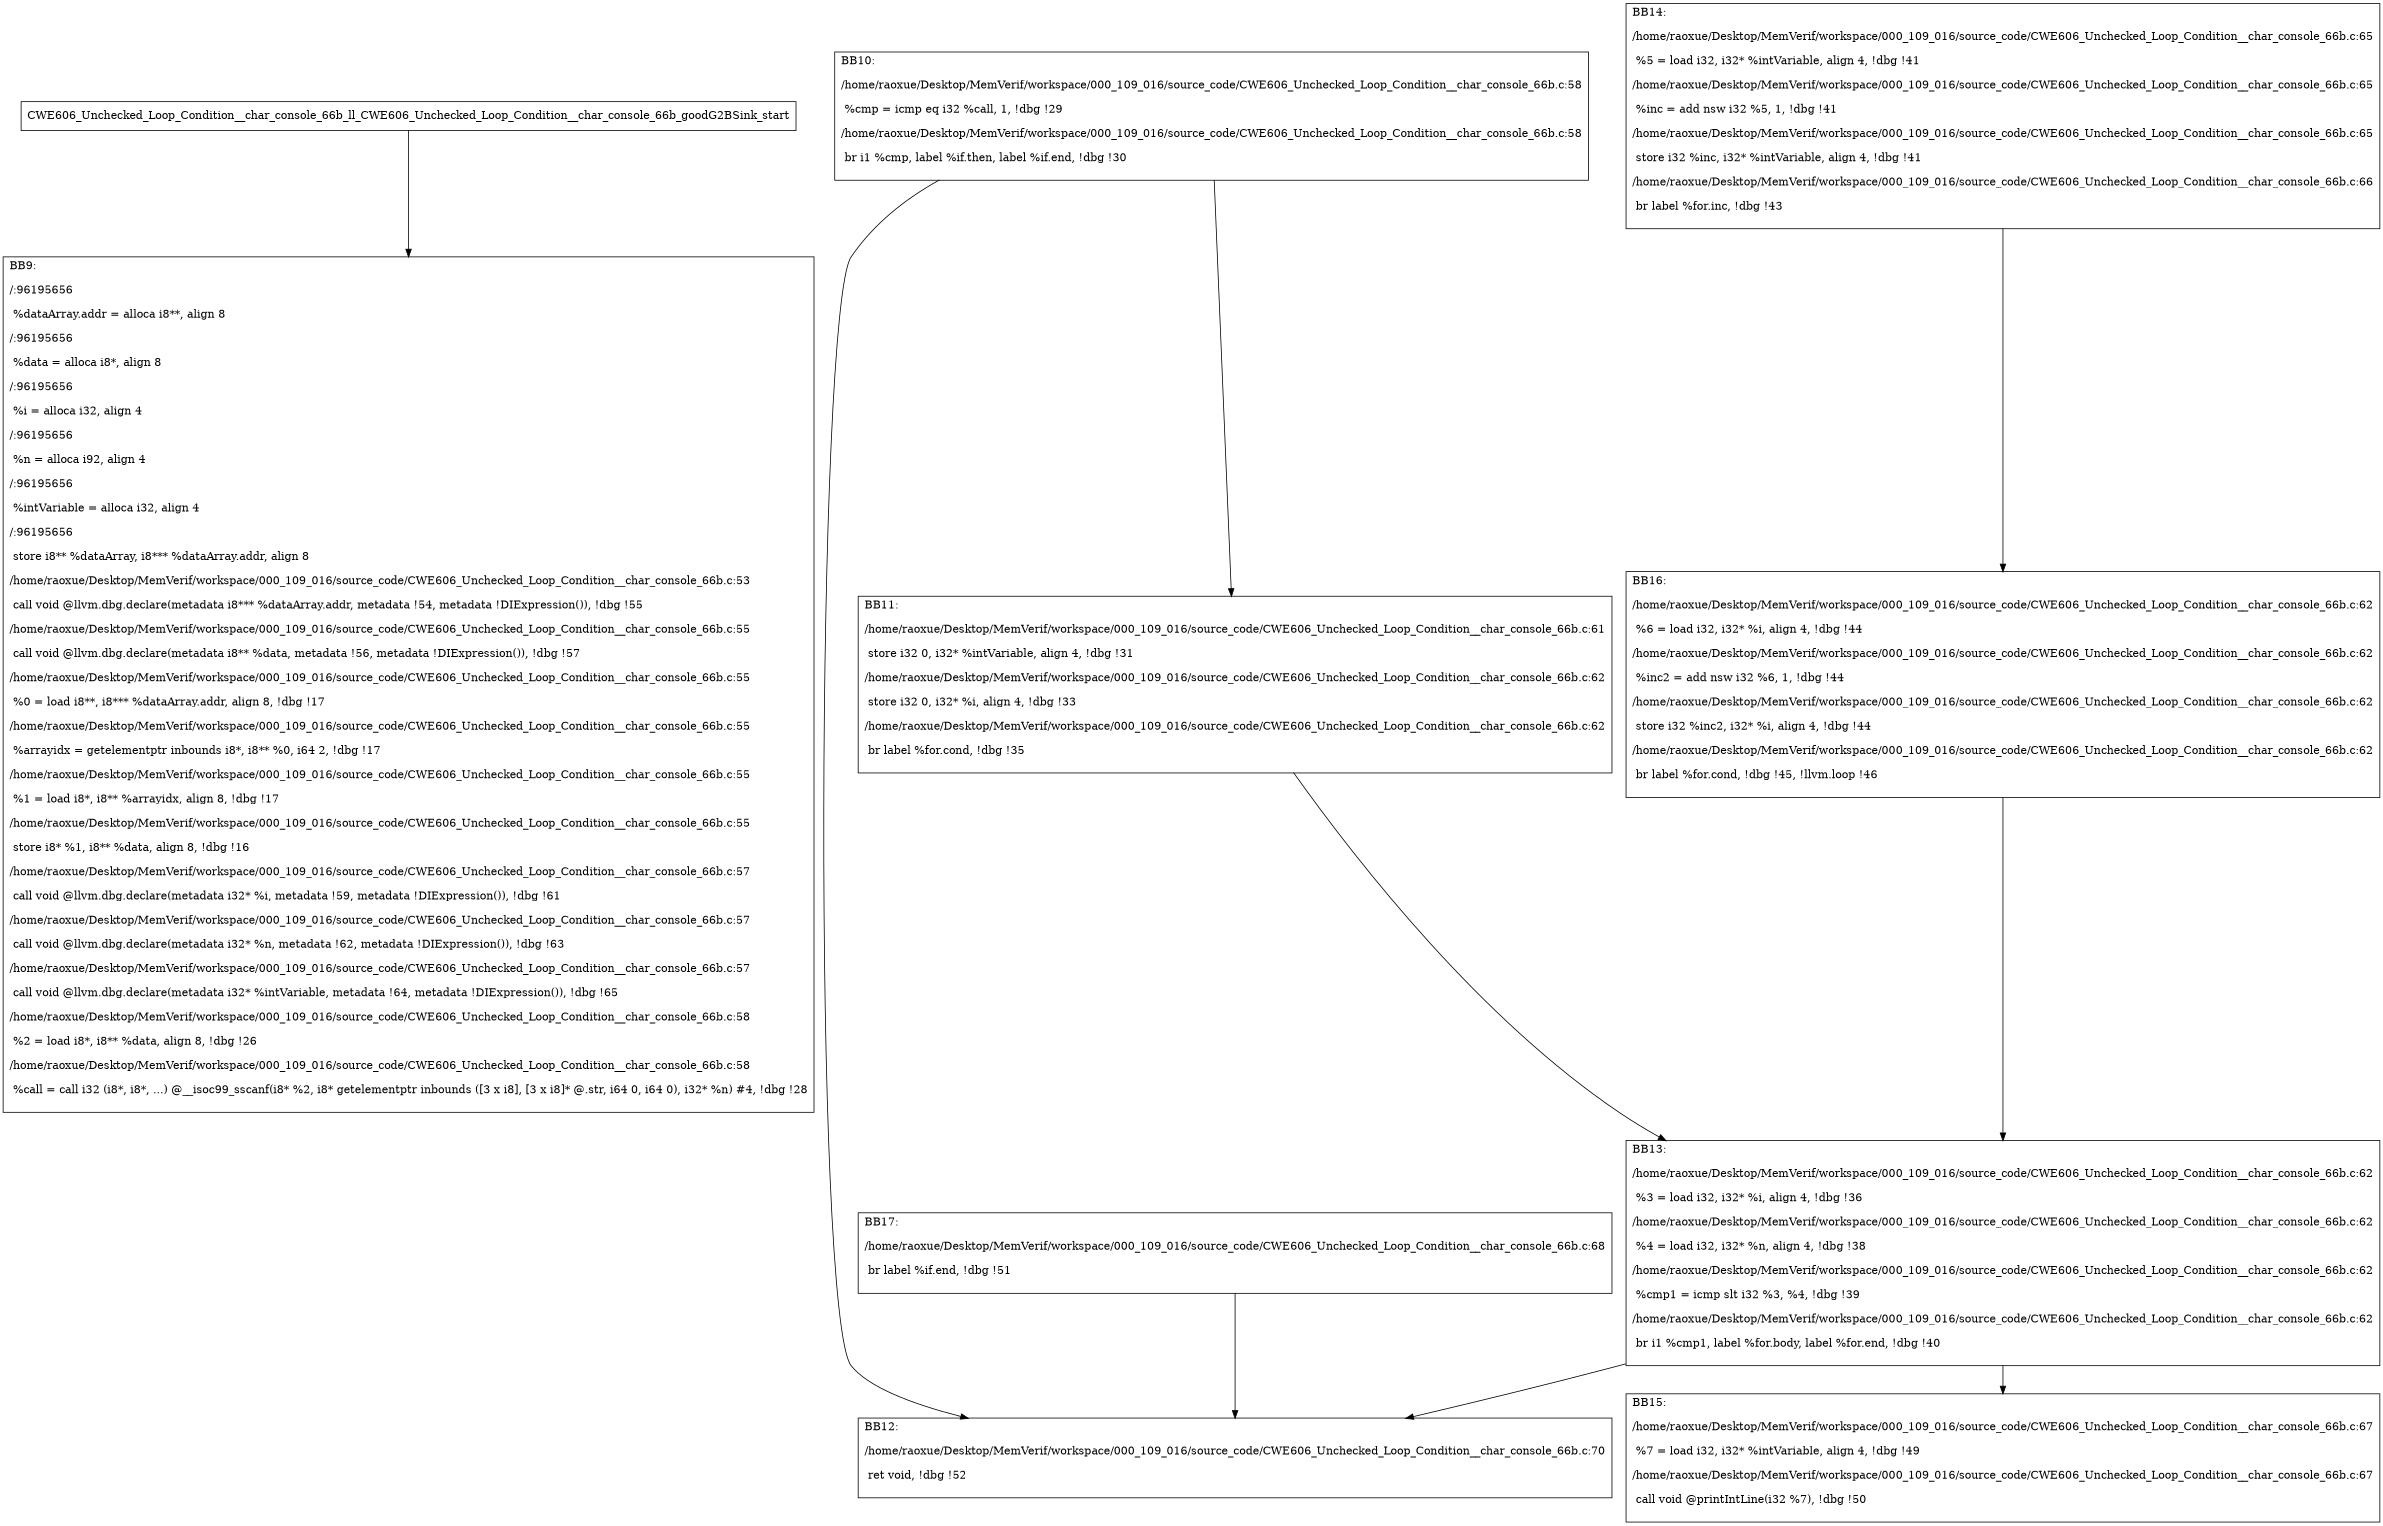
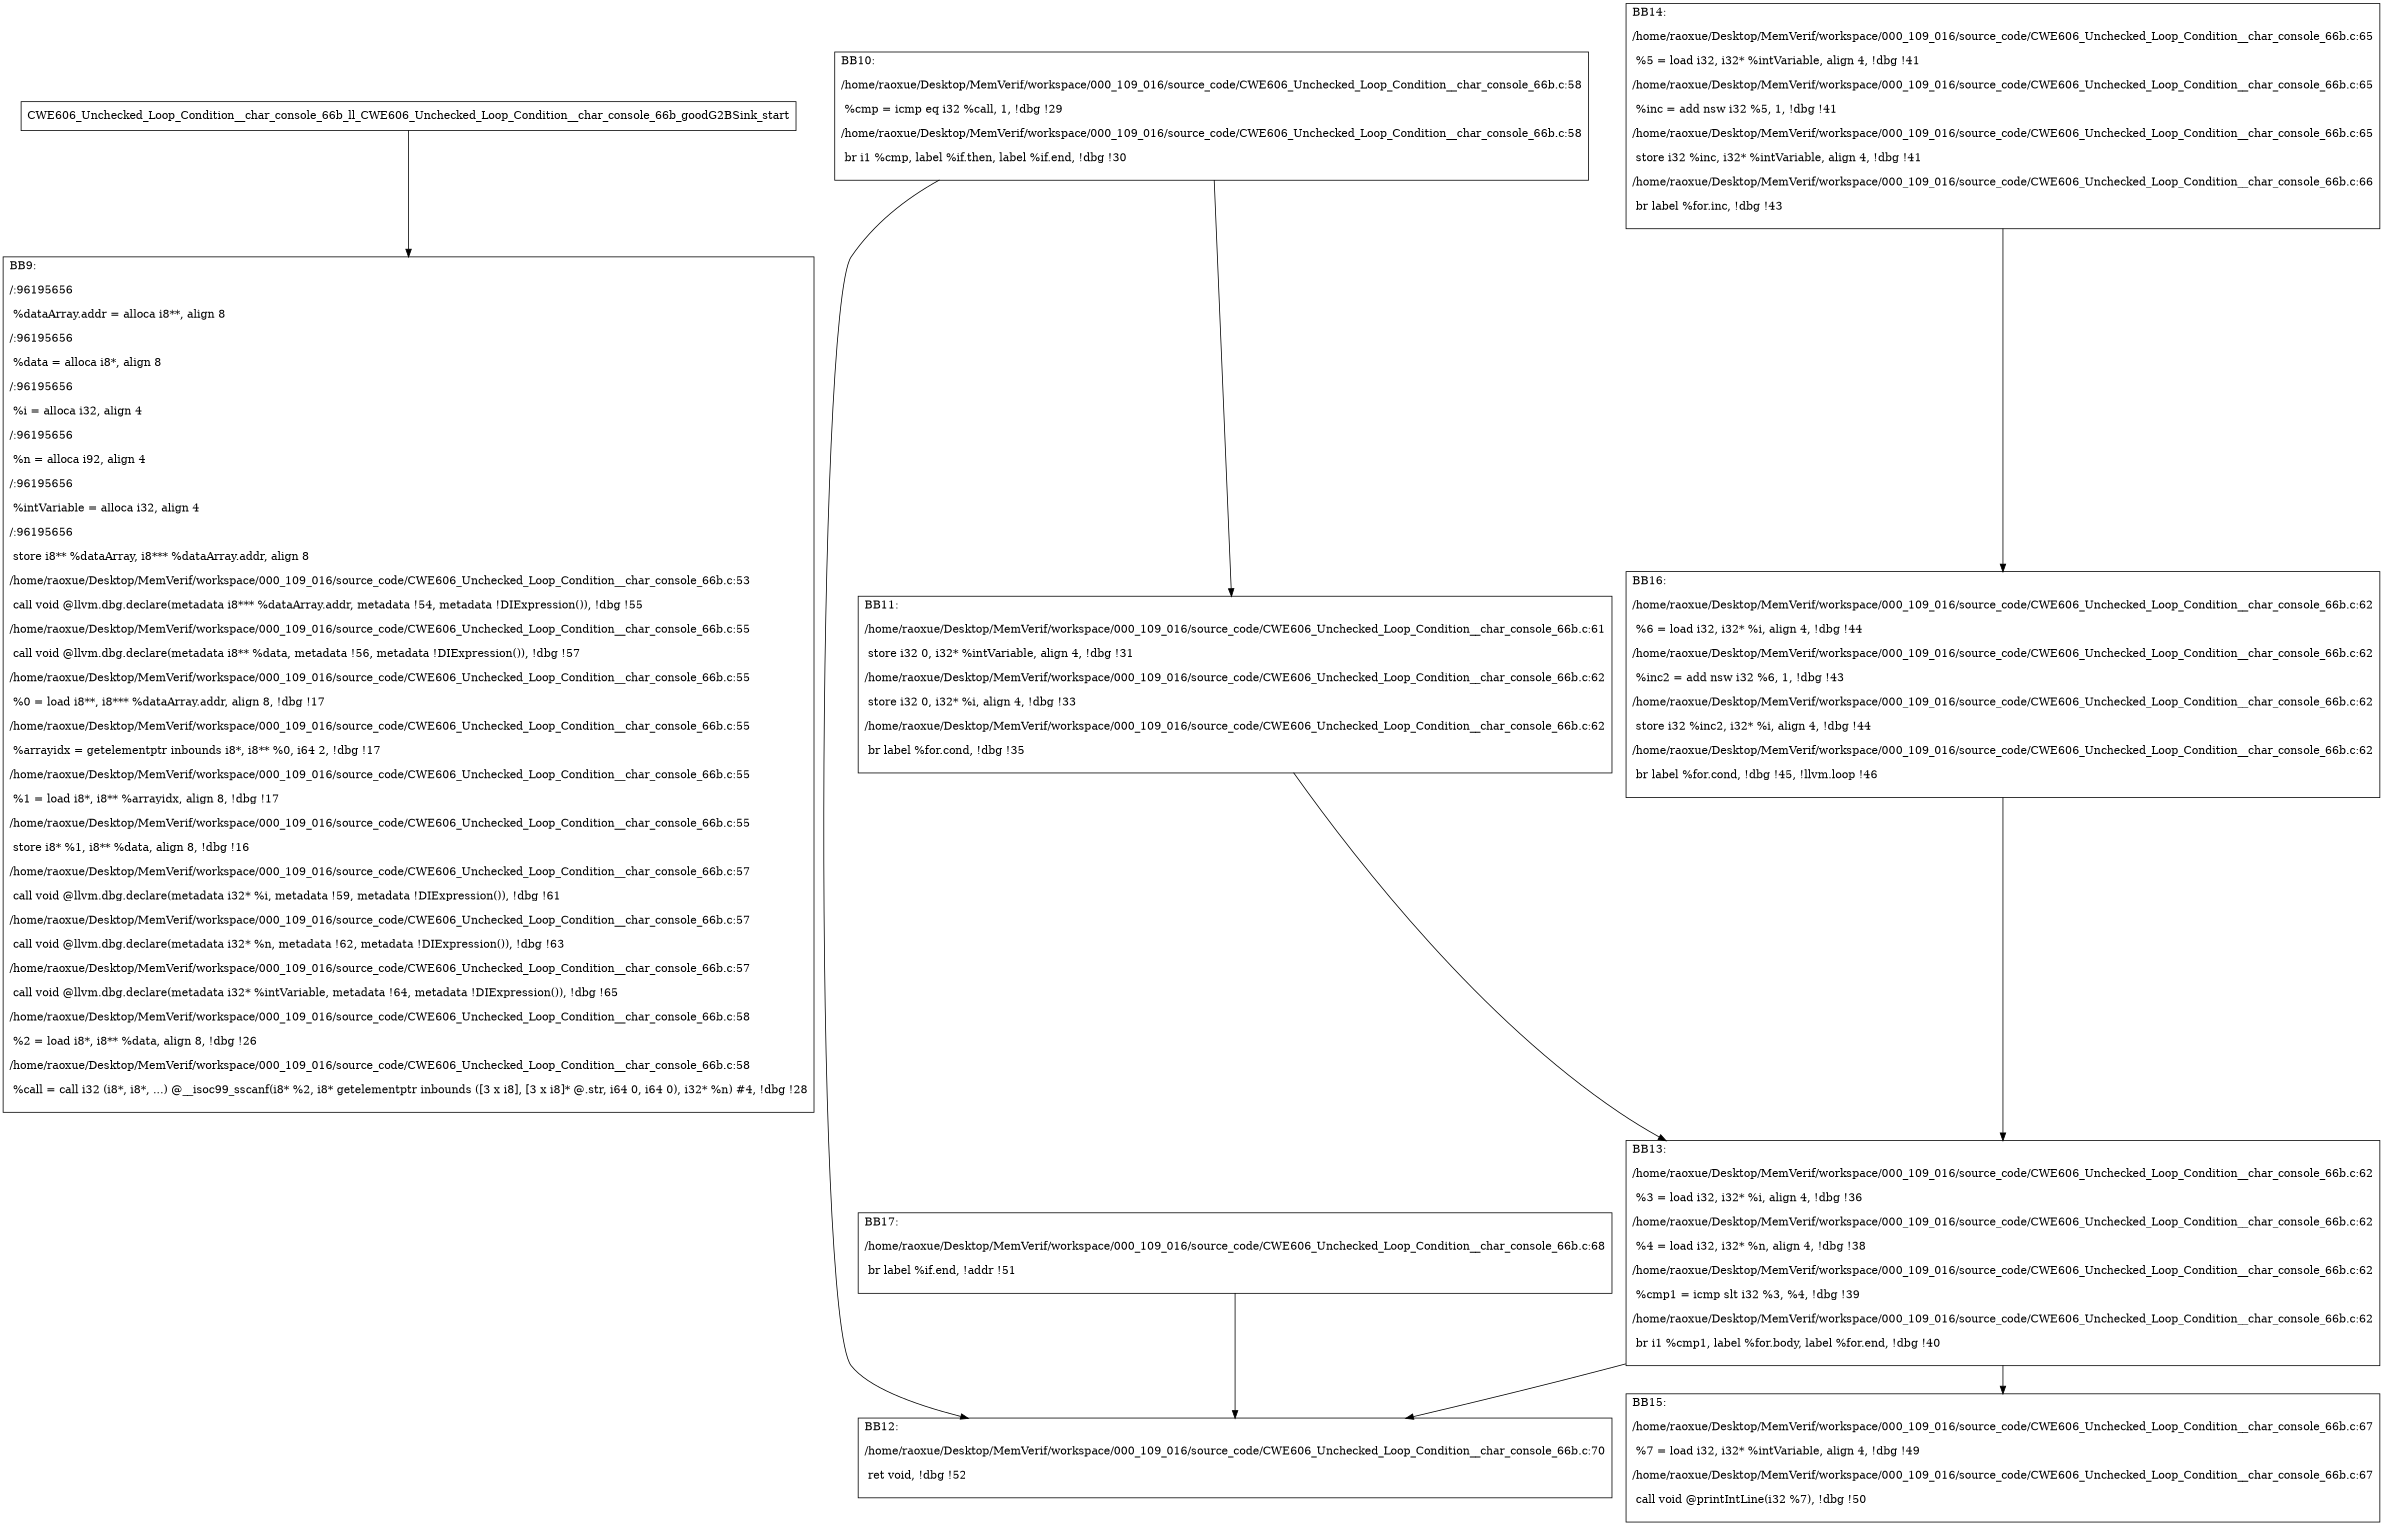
node "BB16:": text "%inc2 = add nsw i32 %6, 1, !dbg !44" -> "%inc2 = add nsw i32 %6, 1, !dbg !43"
node "BB17:": text "br label %if.end, !dbg !51" -> "br label %if.end, !addr !51"
